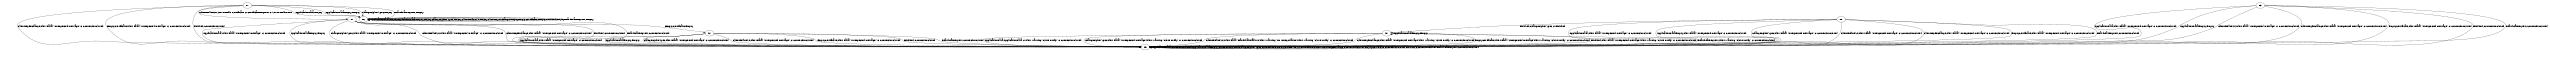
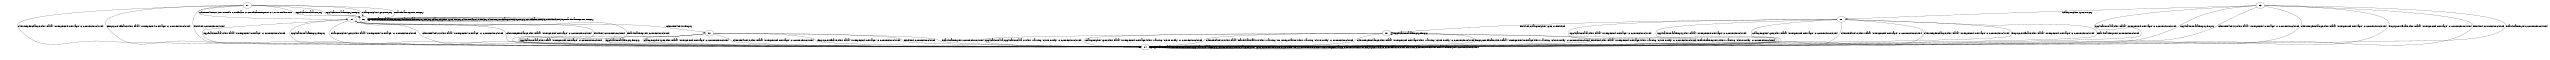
edge "s3" -> "s0": added, label "ChangeCipherSpec/Empty"
edge "s1" -> "s2": label "EmptyCertificate/Empty" -> "ClientHelloRSA/Empty"
node "s5": label "s5" -> "s4"
